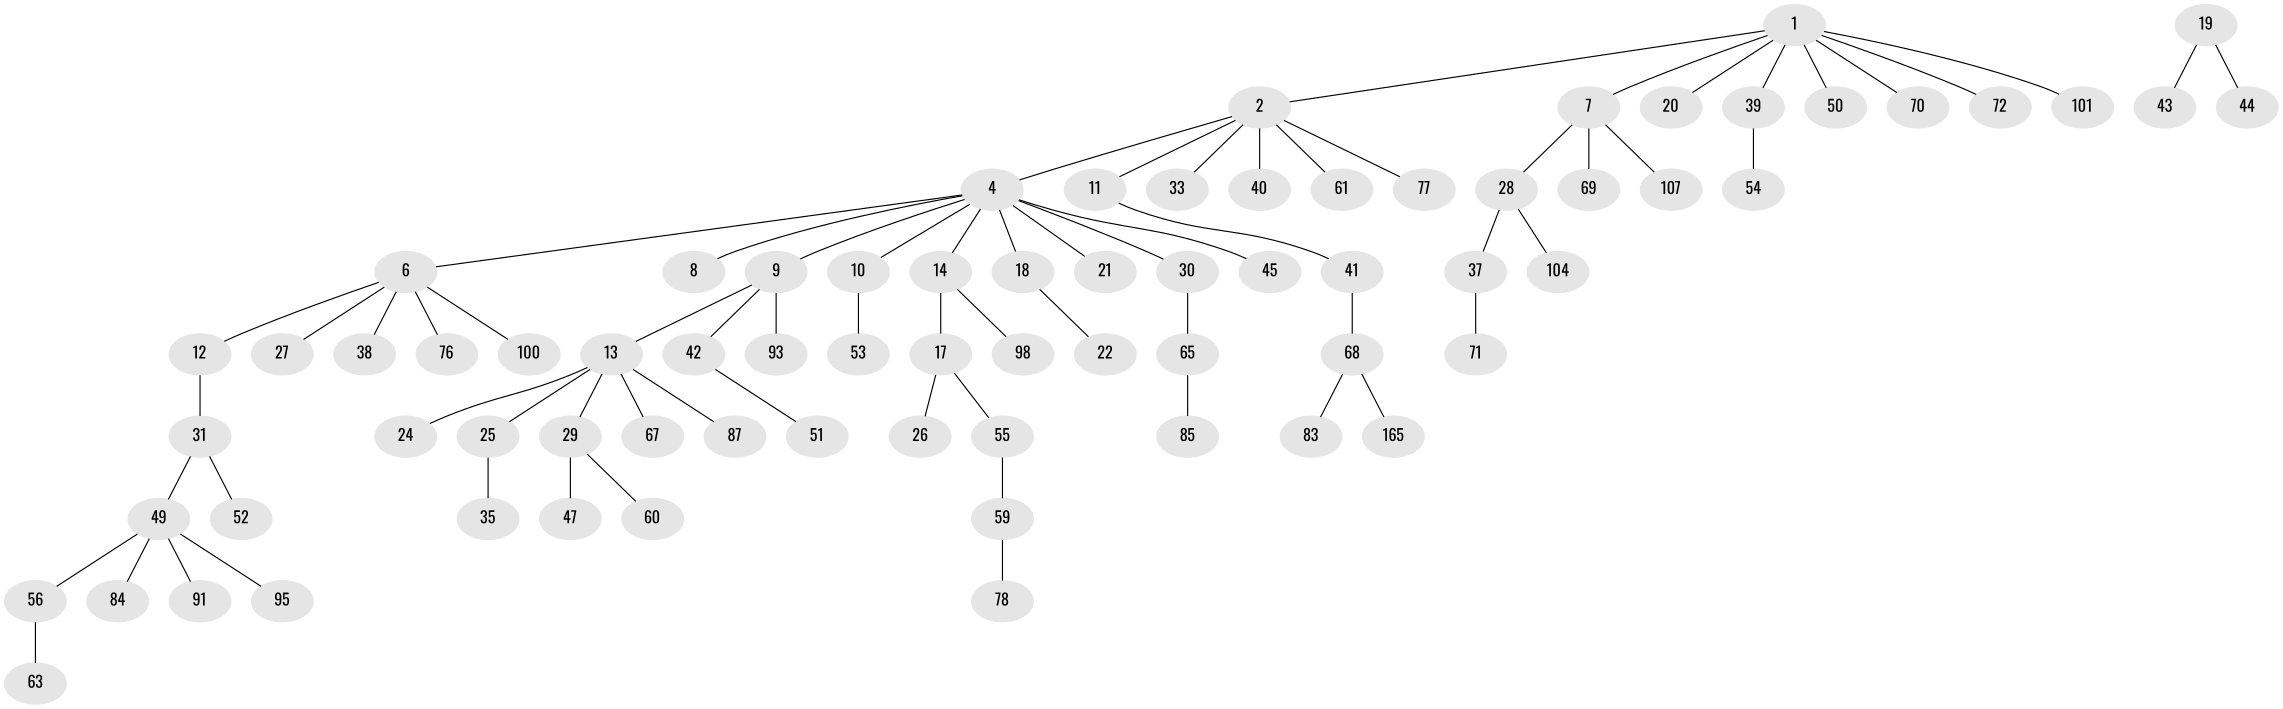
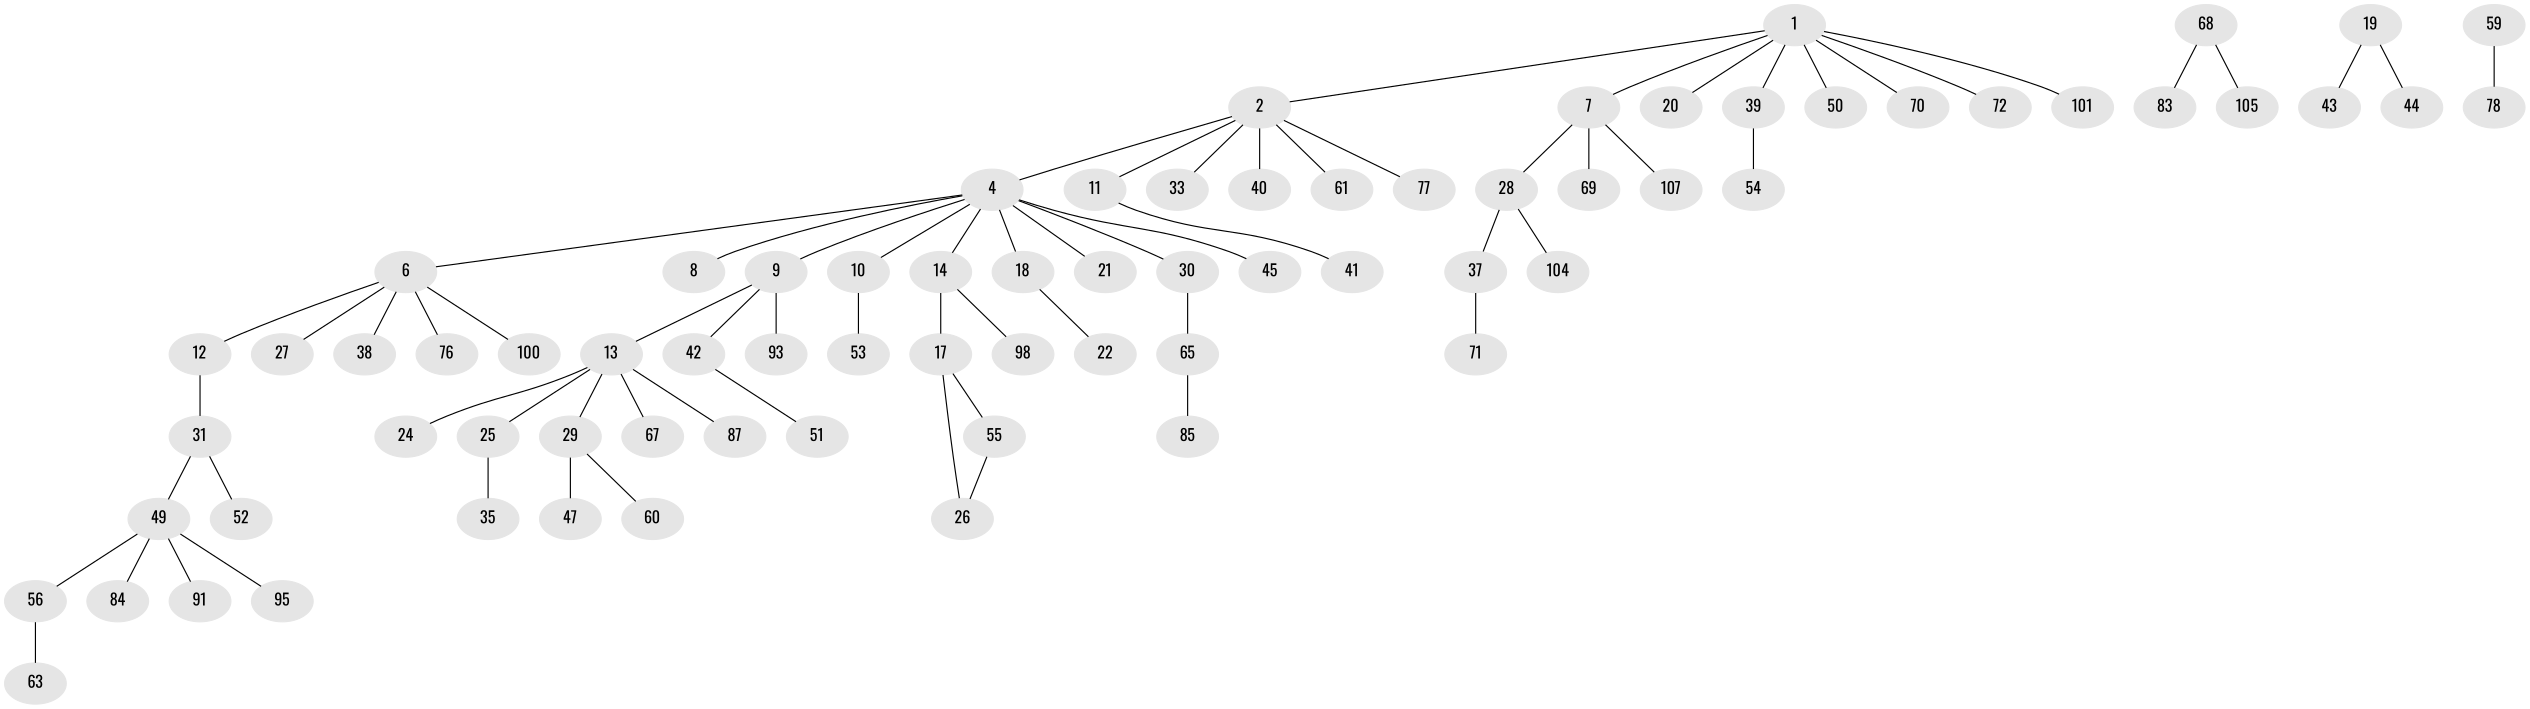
edge "41" -- "68": removed
node "165": label "165" -> "105"
edge "55" -- "59": now "55" -- "26"
